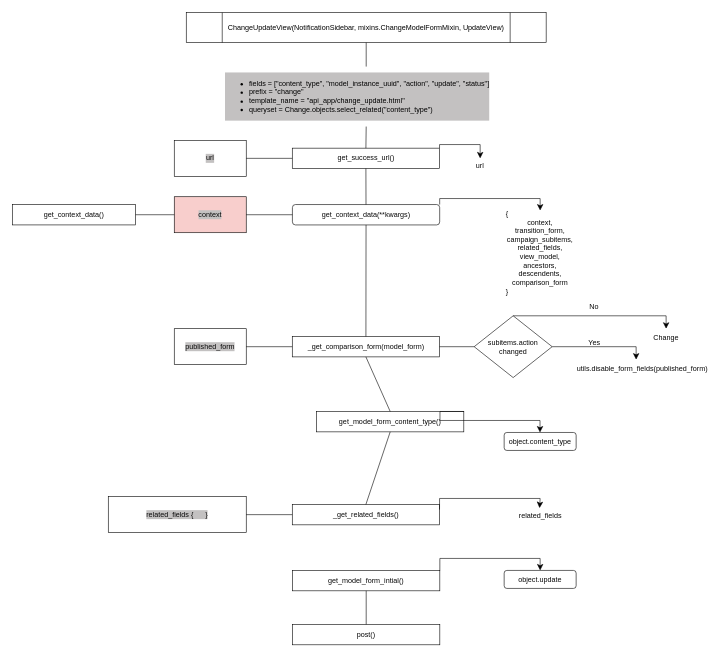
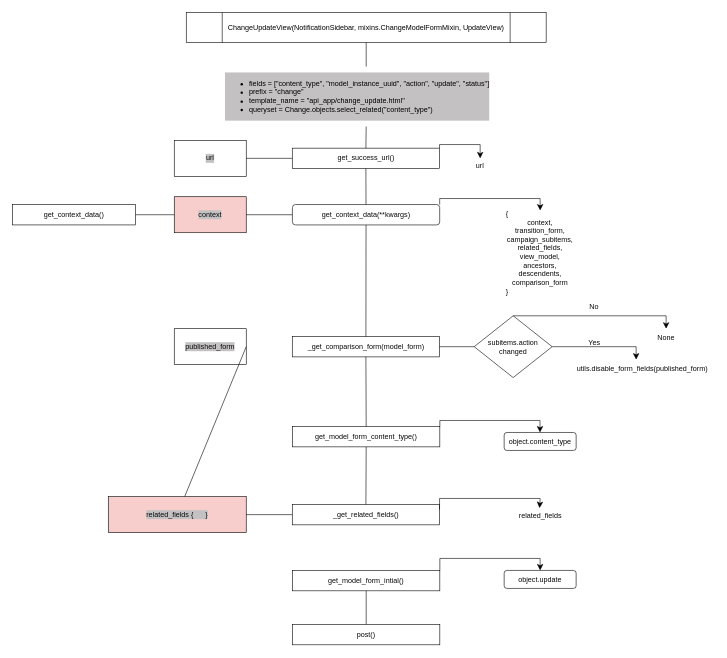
node "Change": label "Change" -> "None"
edge "published_form" -- "_get_comparison_form(model_form)": now "published_form" -- "related_fields { }"
node "get_model_form_content_type()": moved (390, 422) -> (366, 437)
node "related_fields { }": fillcolor #ffffff -> #f8cecc
